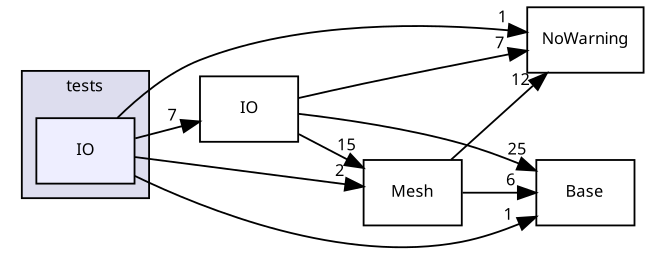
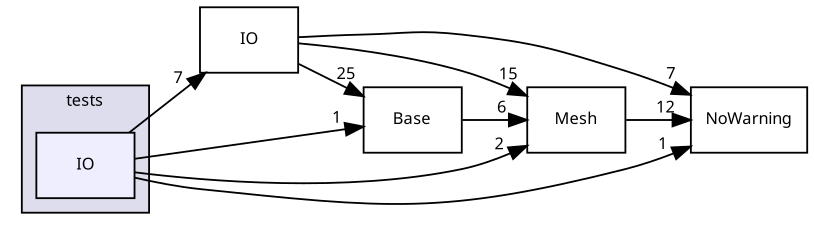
edge "Mesh" -> "Base": reversed
